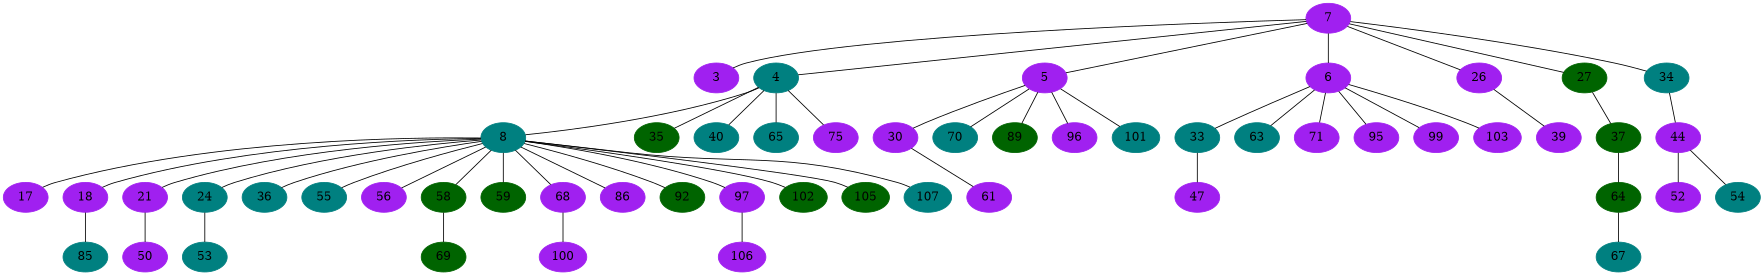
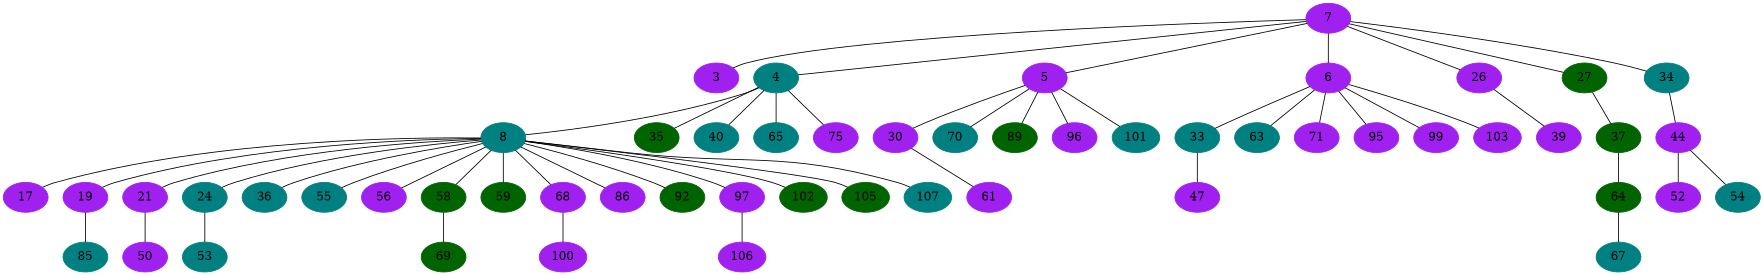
node "18": label "18" -> "19"
